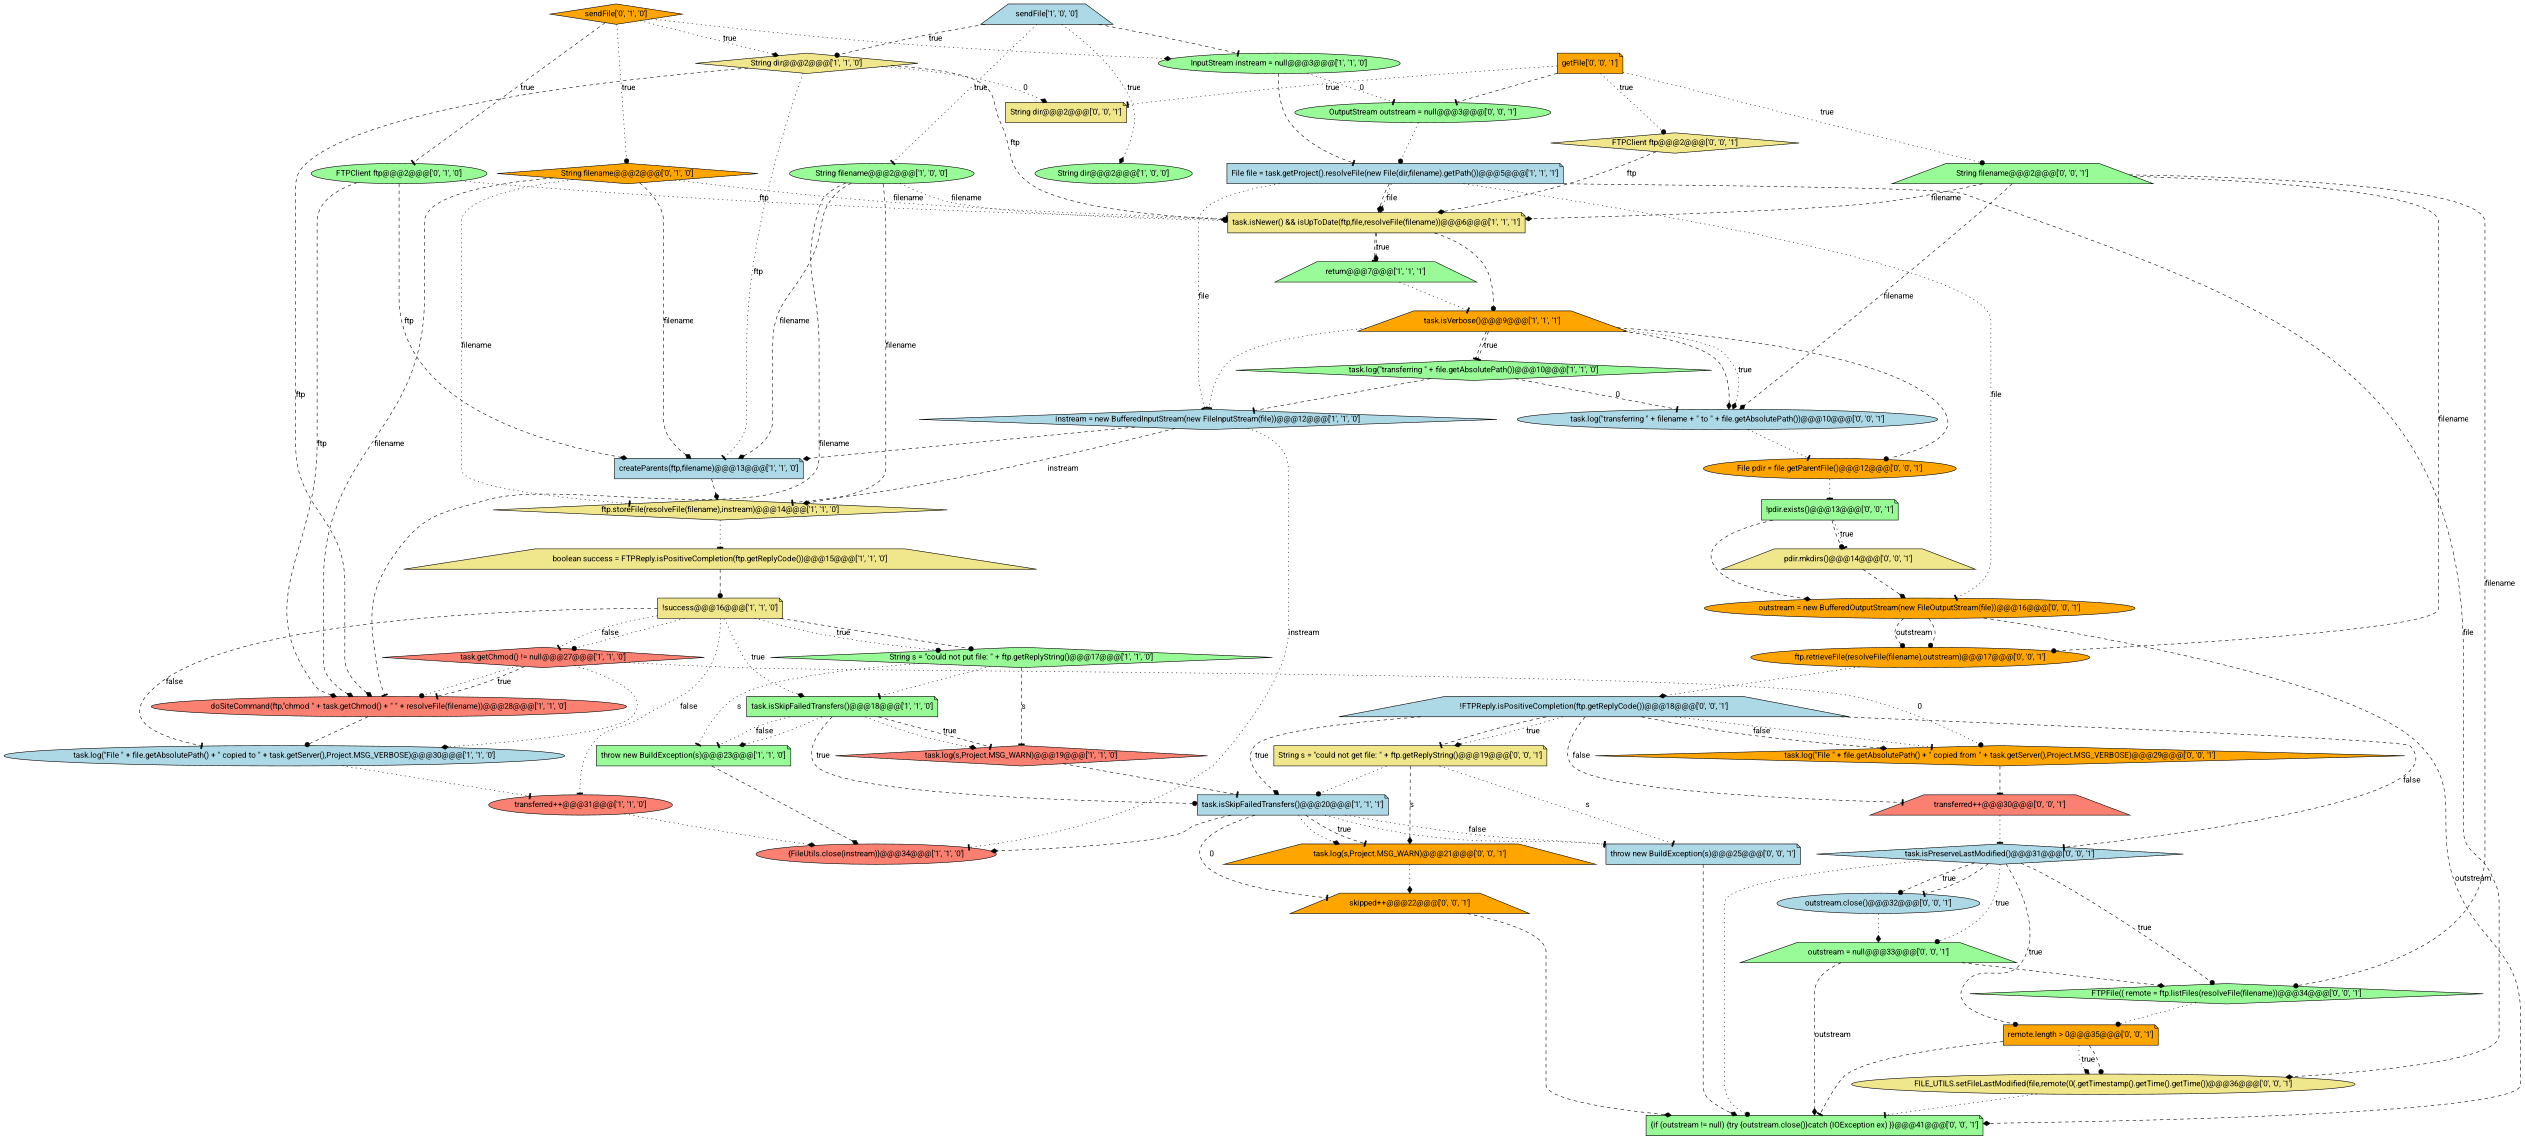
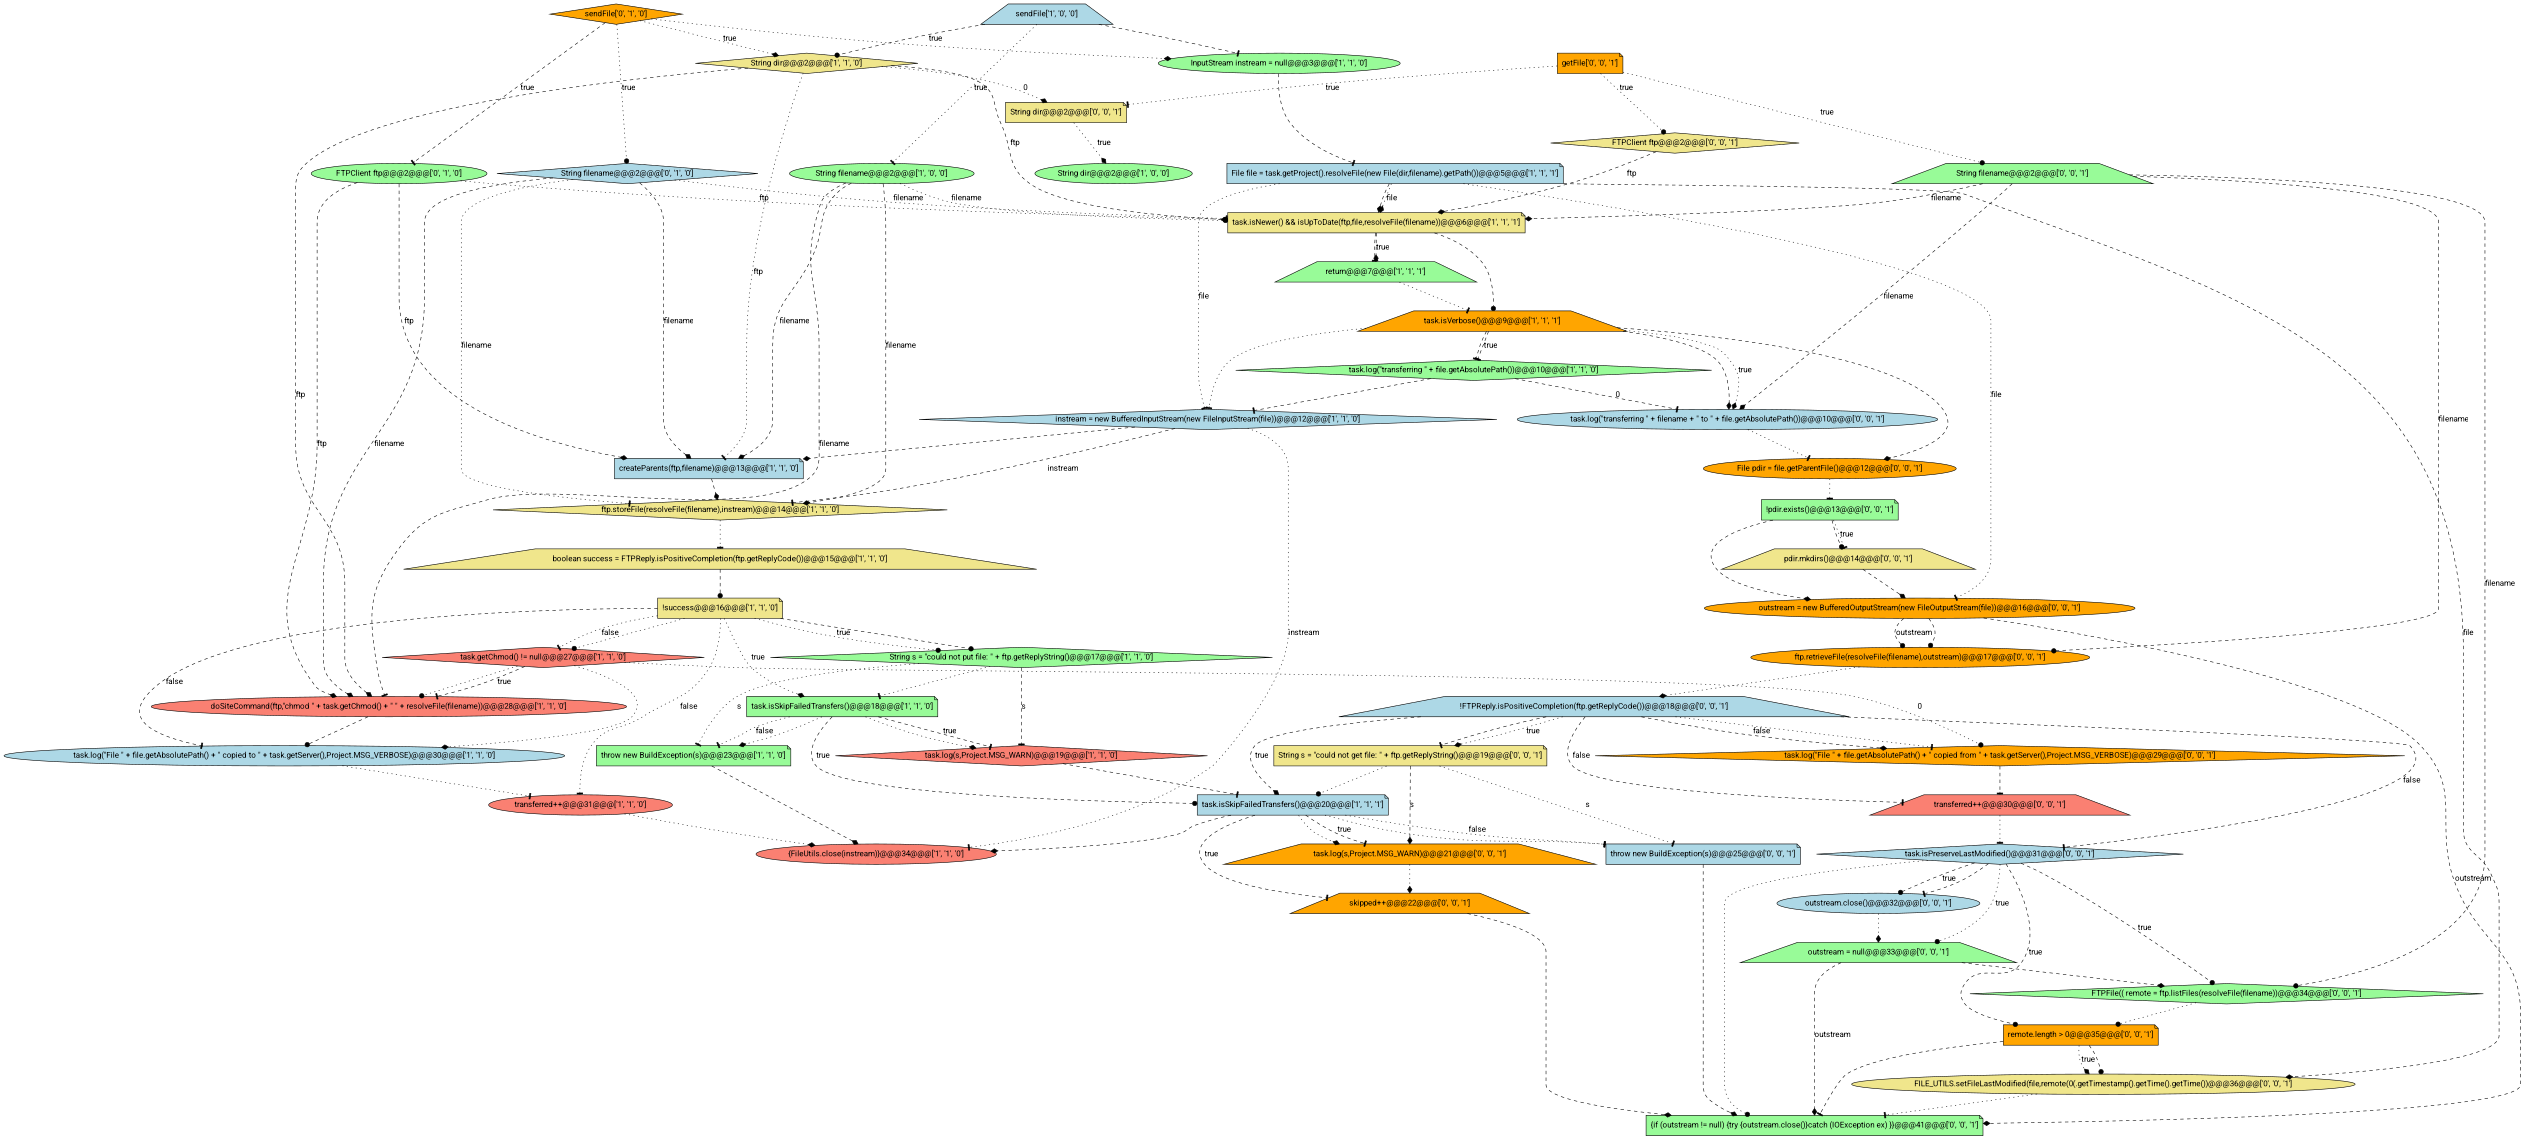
edge "sendFile['1', '0', '0']" -> "String dir@@@2@@@['1', '0', '0']": now "String dir@@@2@@@['0', '0', '1']" -> "String dir@@@2@@@['1', '0', '0']"
node "OutputStream outstream = null@@@3@@@['0', '0', '1']": removed
node "String filename@@@2@@@['0', '1', '0']": fillcolor orange -> lightblue
edge "task.isVerbose()@@@9@@@['1', '1', '1']" -> "File pdir = file.getParentFile()@@@12@@@['0', '0', '1']": arrowhead dot -> diamond
edge "task.isSkipFailedTransfers()@@@20@@@['1', '1', '1']" -> "skipped++@@@22@@@['0', '0', '1']": label "0" -> "true"
